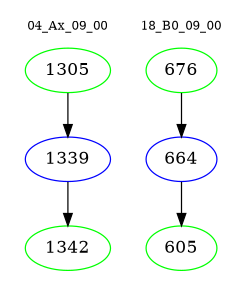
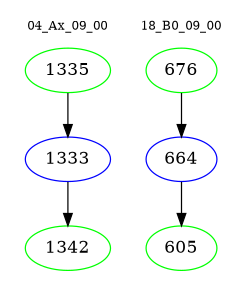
node "1305": label "1305" -> "1335"
node "1339": label "1339" -> "1333"
